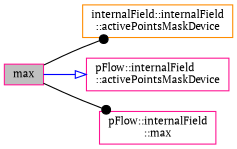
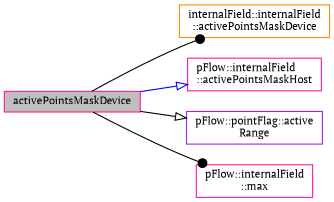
node "max": label "max" -> "activePointsMaskDevice"
node "pFlow::internalField ::activePointsMaskDevice": label "pFlow::internalField ::activePointsMaskDevice" -> "pFlow::internalField ::activePointsMaskHost"
node "pFlow::pointFlag::active Range": added
